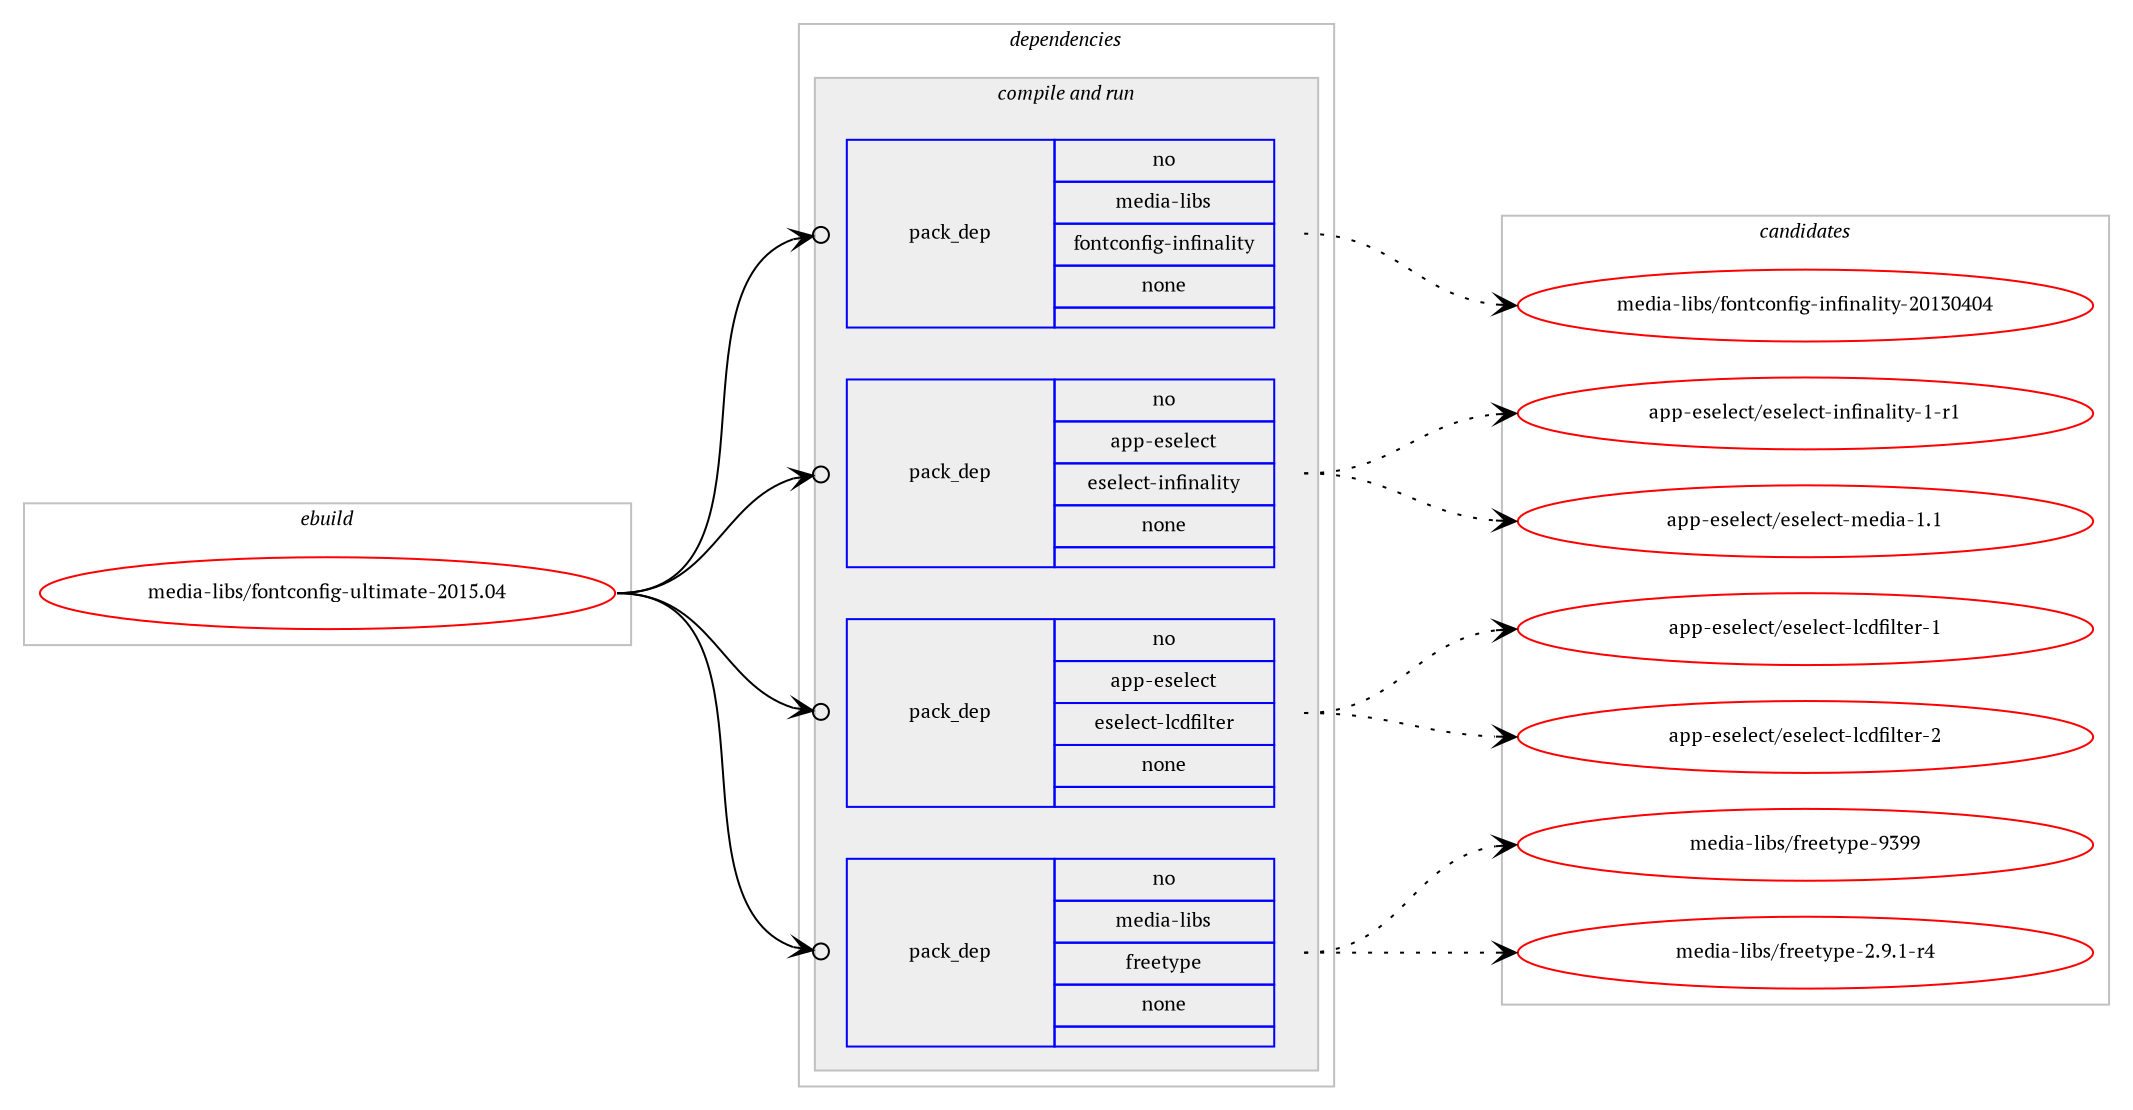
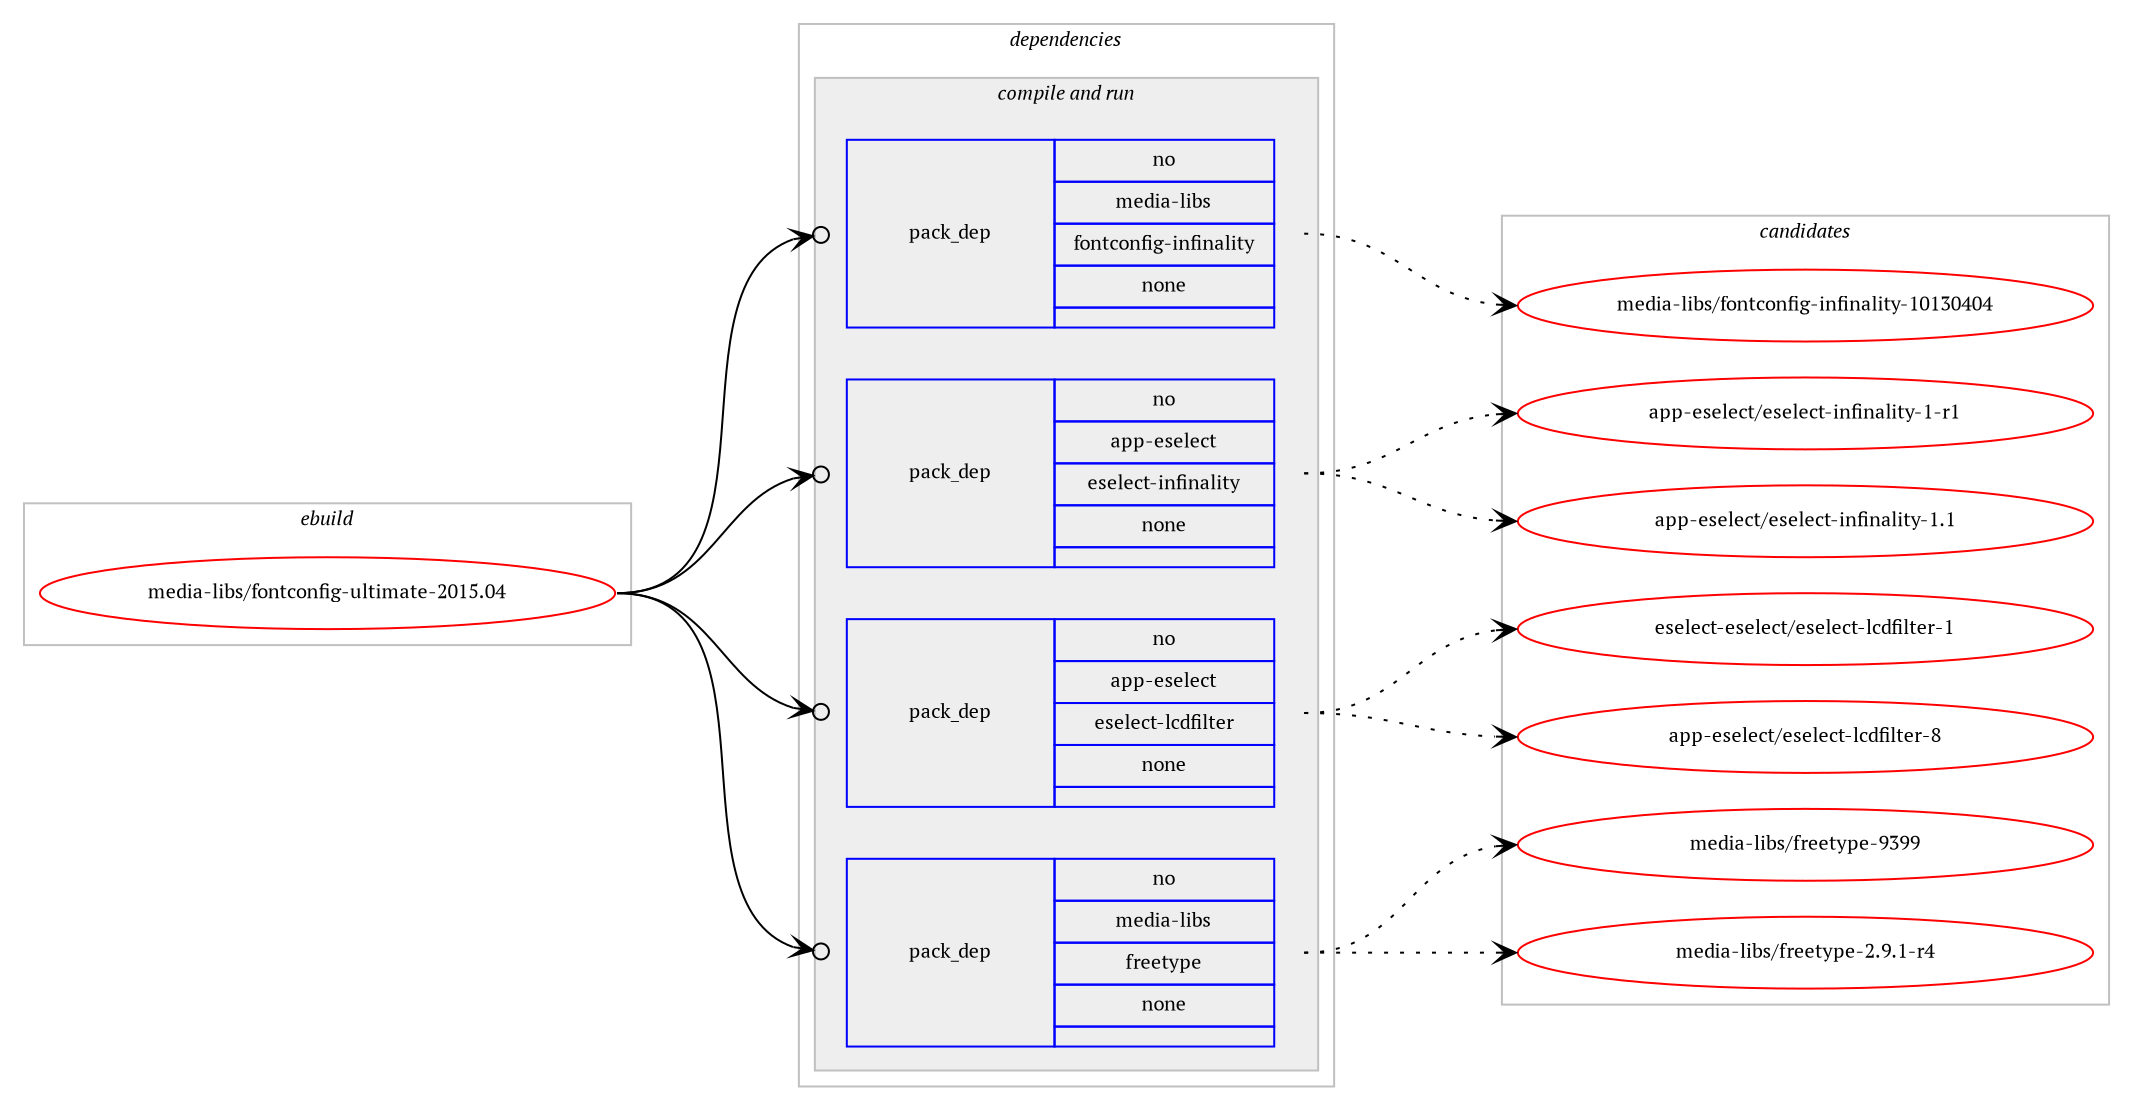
node "media-libs/fontconfig-infinality-20130404": label "media-libs/fontconfig-infinality-20130404" -> "media-libs/fontconfig-infinality-10130404"
node "app-eselect/eselect-media-1.1": label "app-eselect/eselect-media-1.1" -> "app-eselect/eselect-infinality-1.1"
node "app-eselect/eselect-lcdfilter-1": label "app-eselect/eselect-lcdfilter-1" -> "eselect-eselect/eselect-lcdfilter-1"
node "app-eselect/eselect-lcdfilter-2": label "app-eselect/eselect-lcdfilter-2" -> "app-eselect/eselect-lcdfilter-8"
